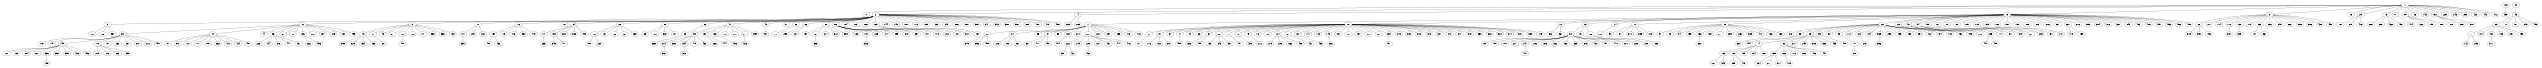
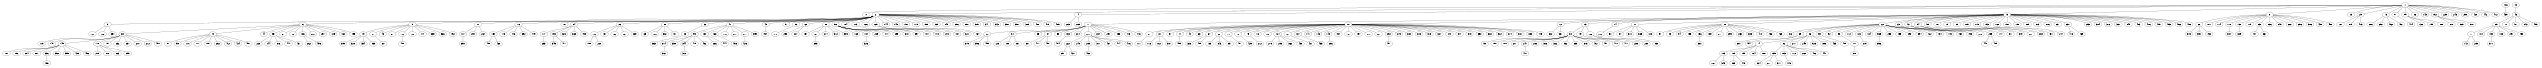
node "276": removed
node "671": label "671" -> "471"
